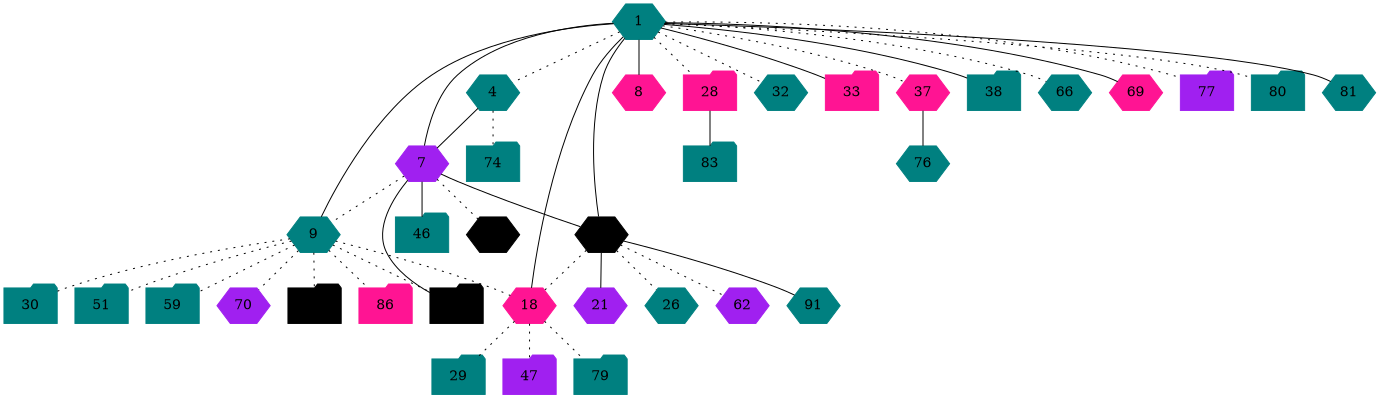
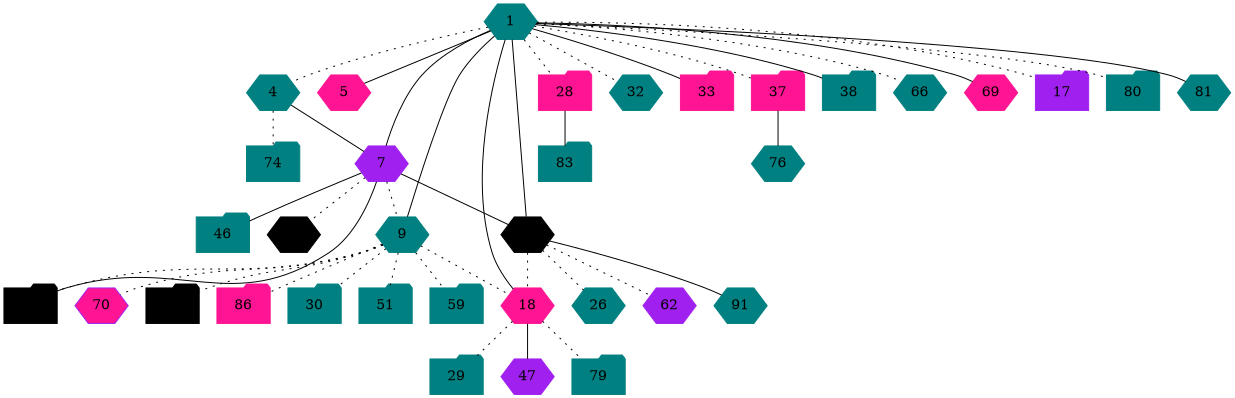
node "8": label "8" -> "5"
node "37": shape hexagon -> folder
node "77": label "77" -> "17"
node "70": fillcolor purple -> deeppink
node "21": removed
edge "18" -- "47": style dotted -> solid
node "47": shape folder -> hexagon
